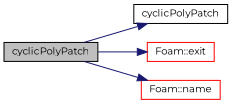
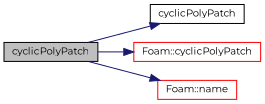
node "Foam::exit": label "Foam::exit" -> "Foam::cyclicPolyPatch"
